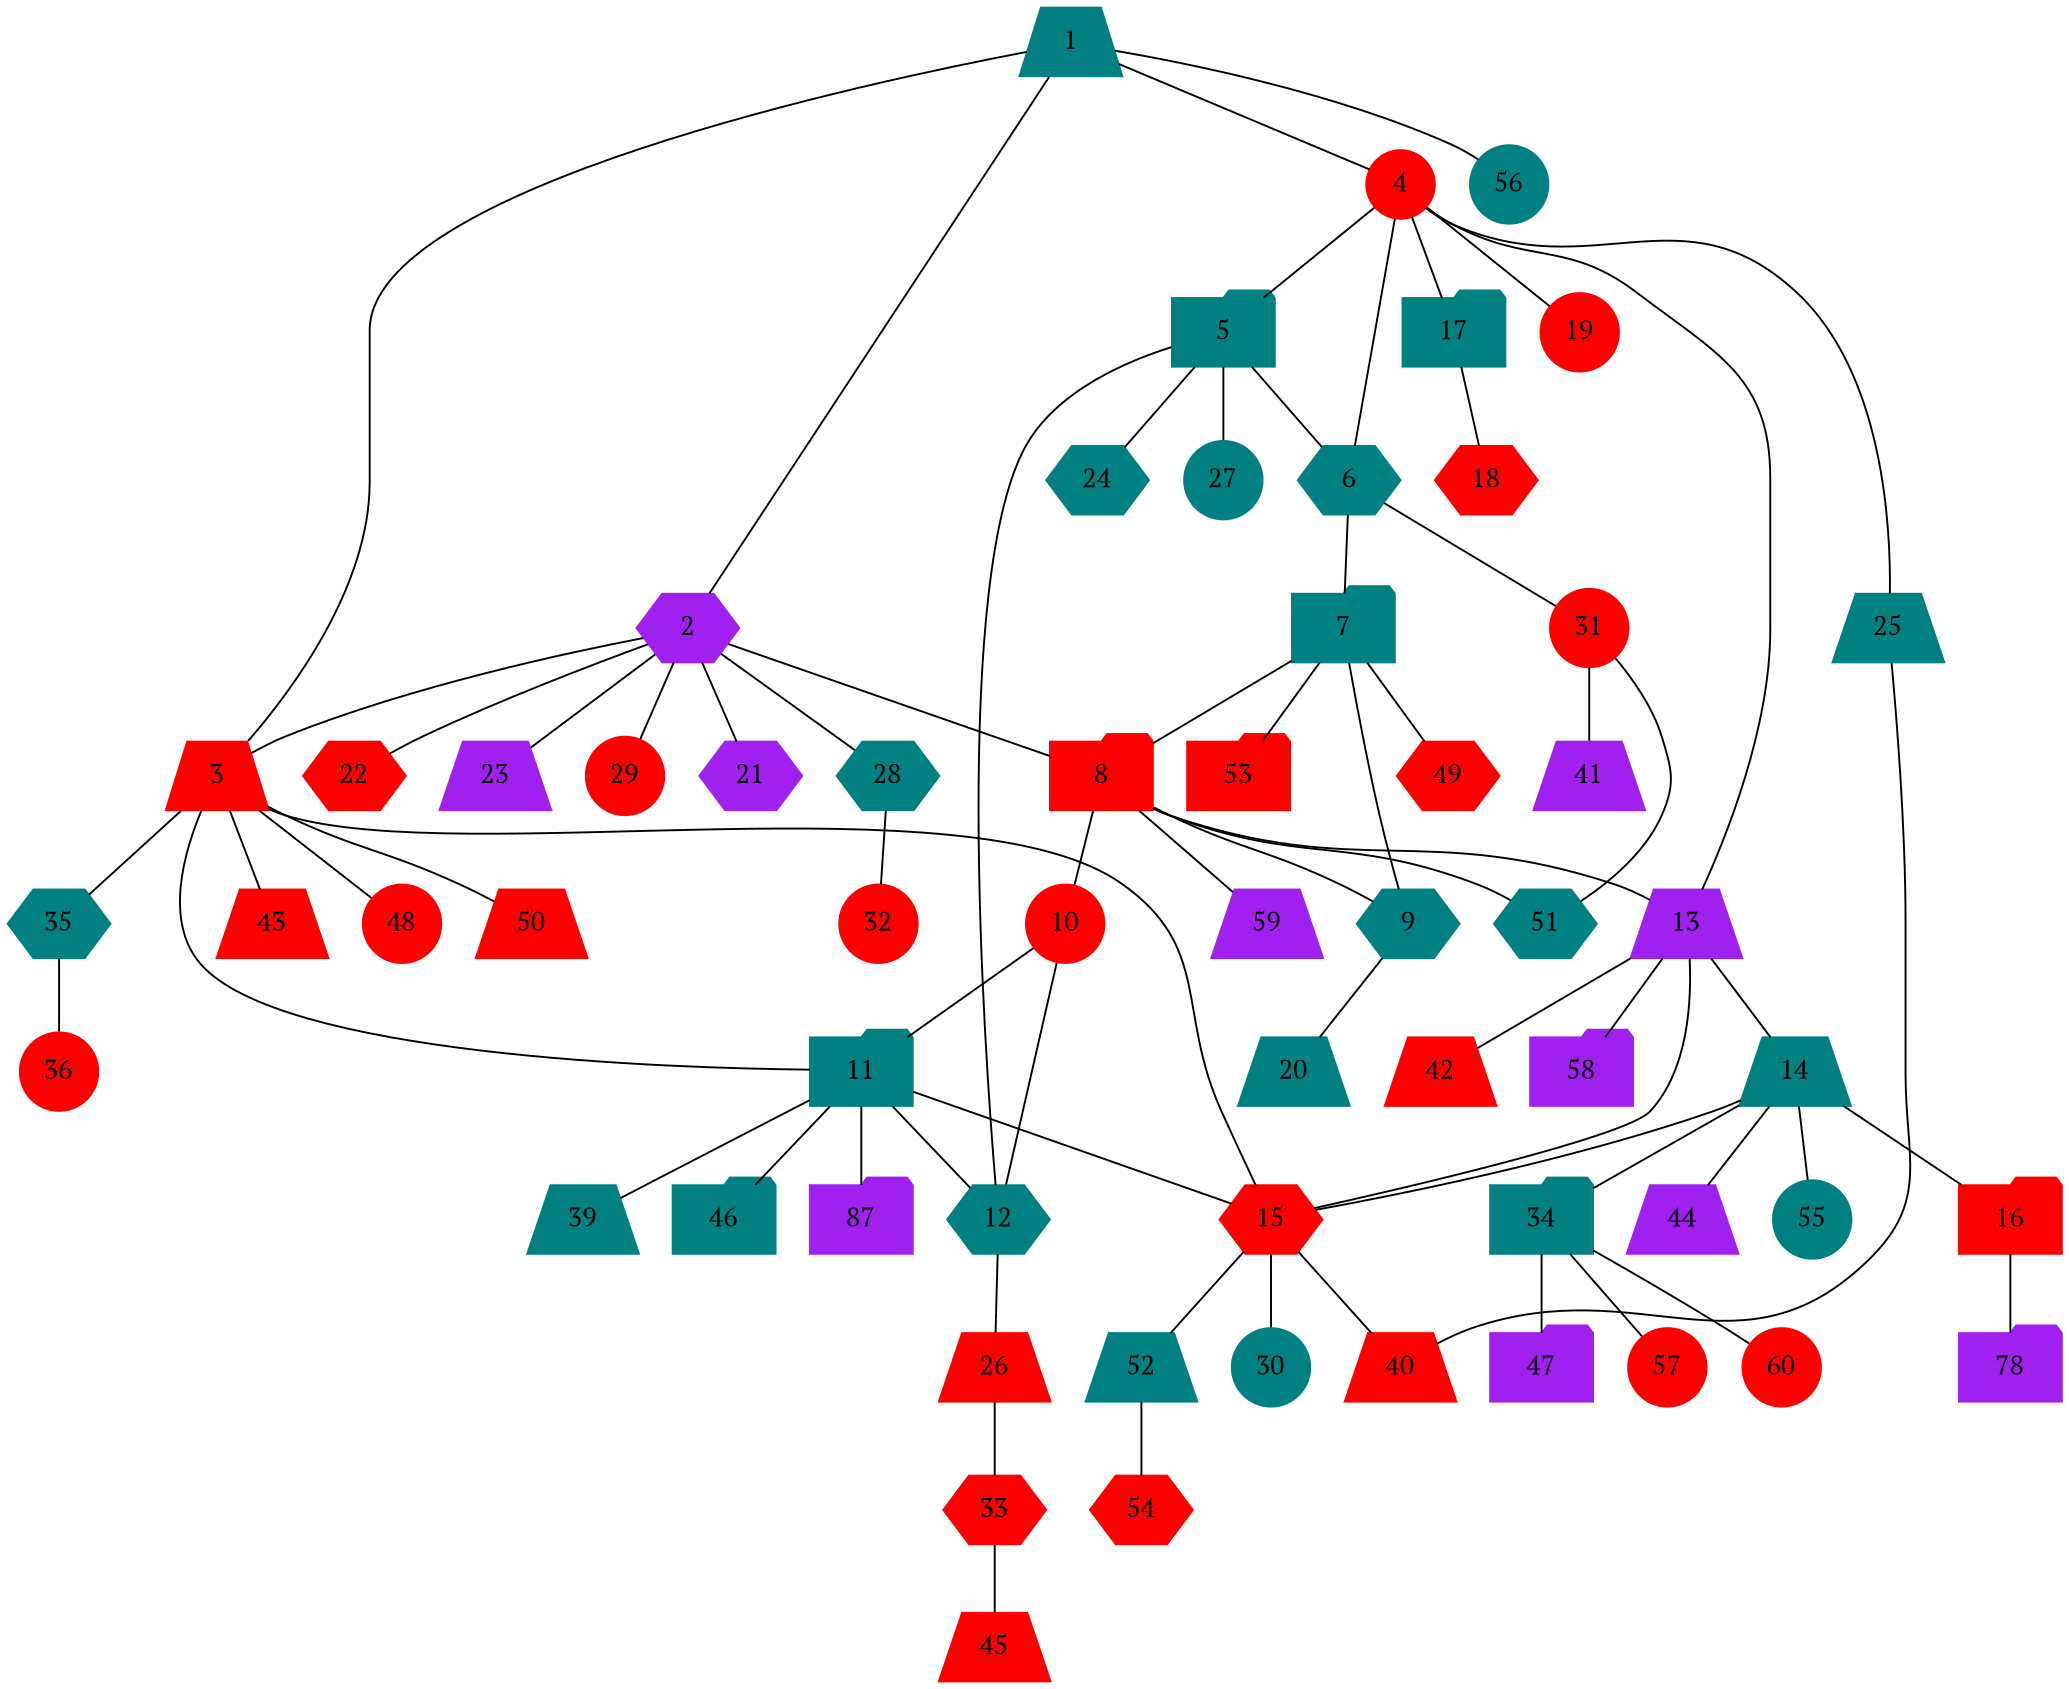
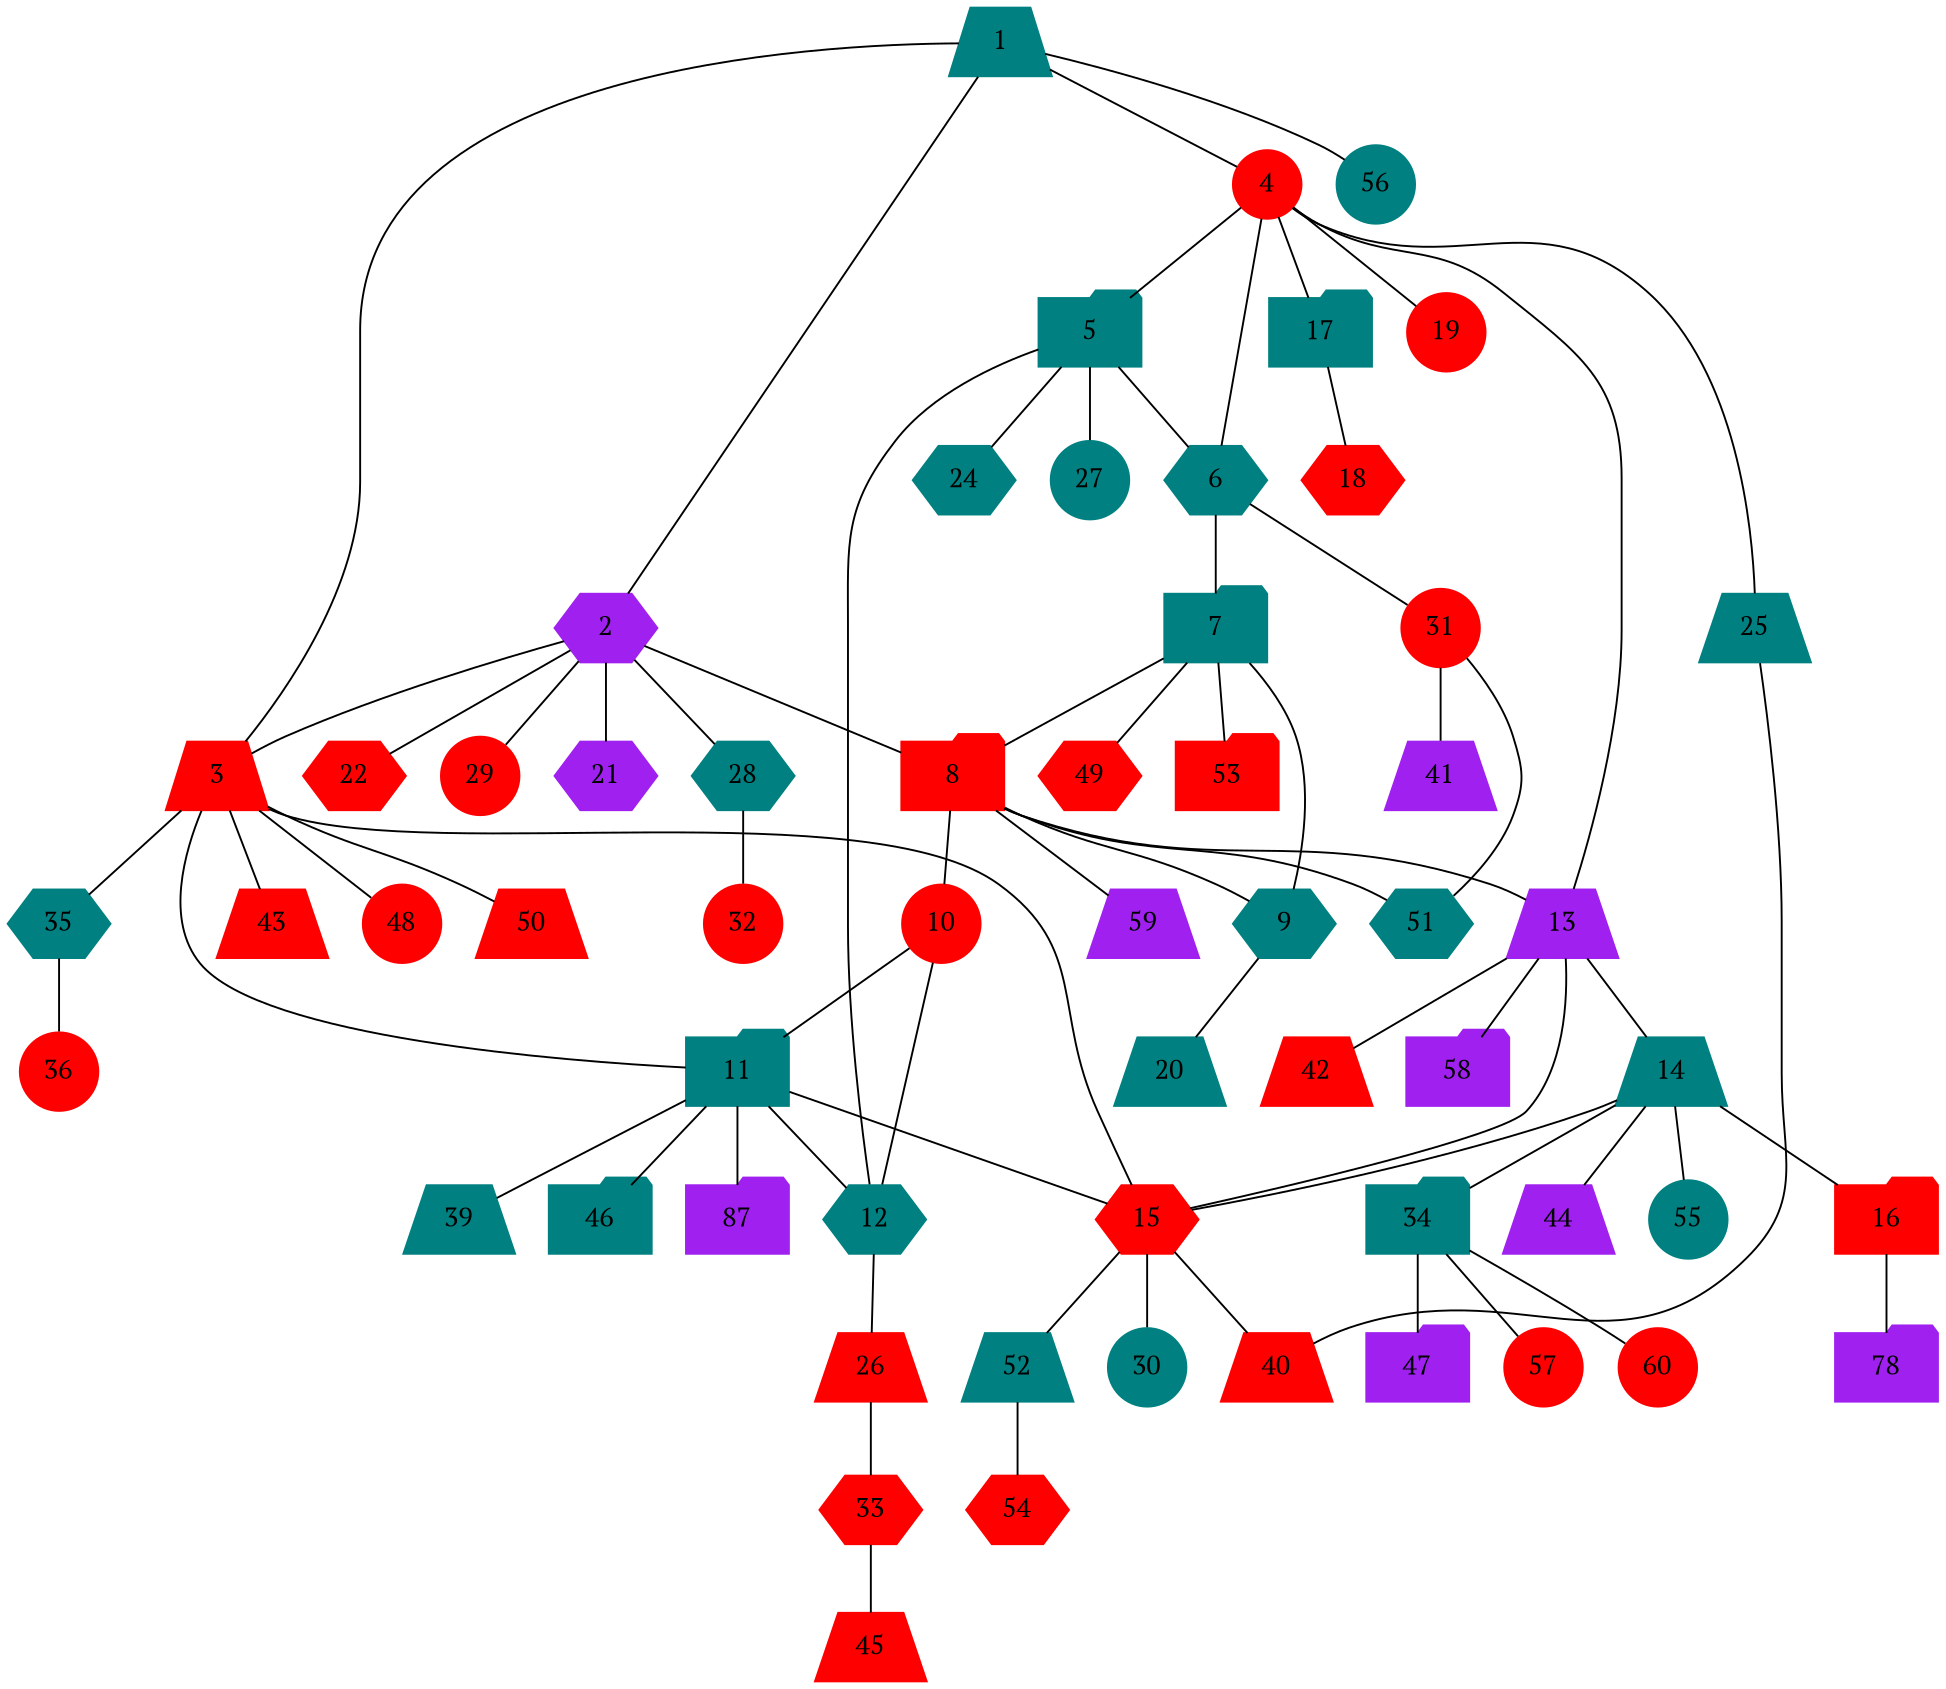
node "23": removed
